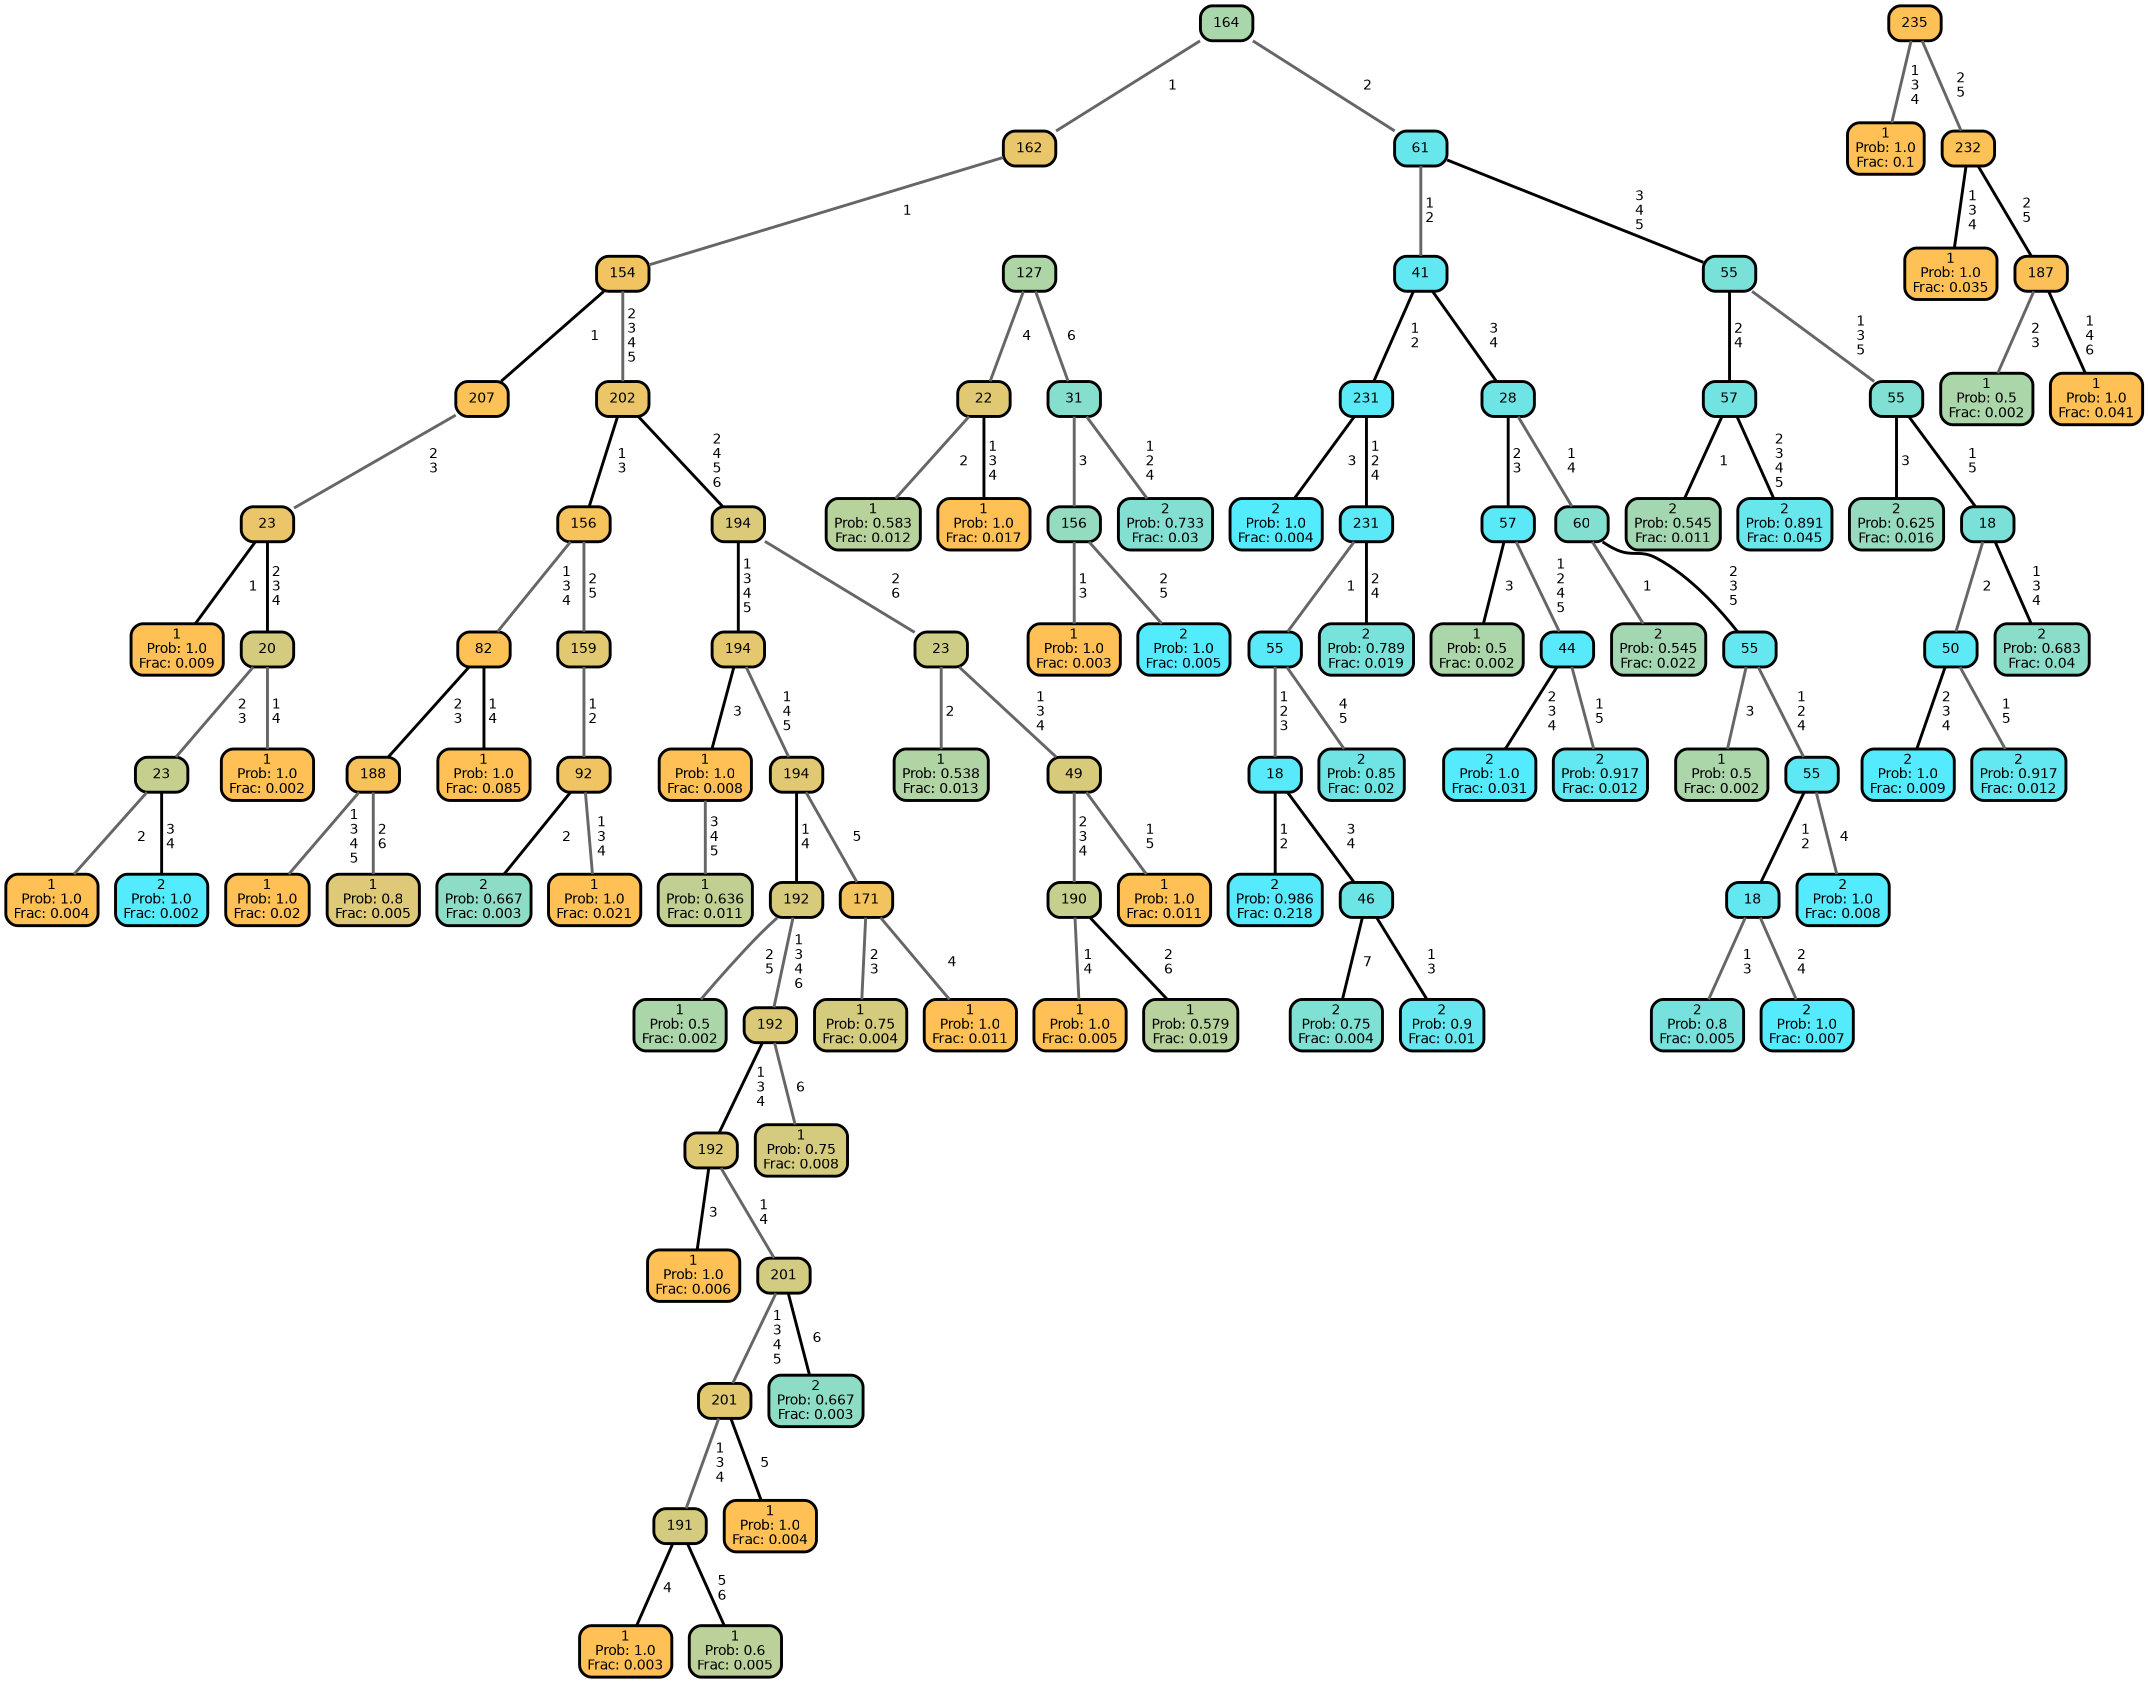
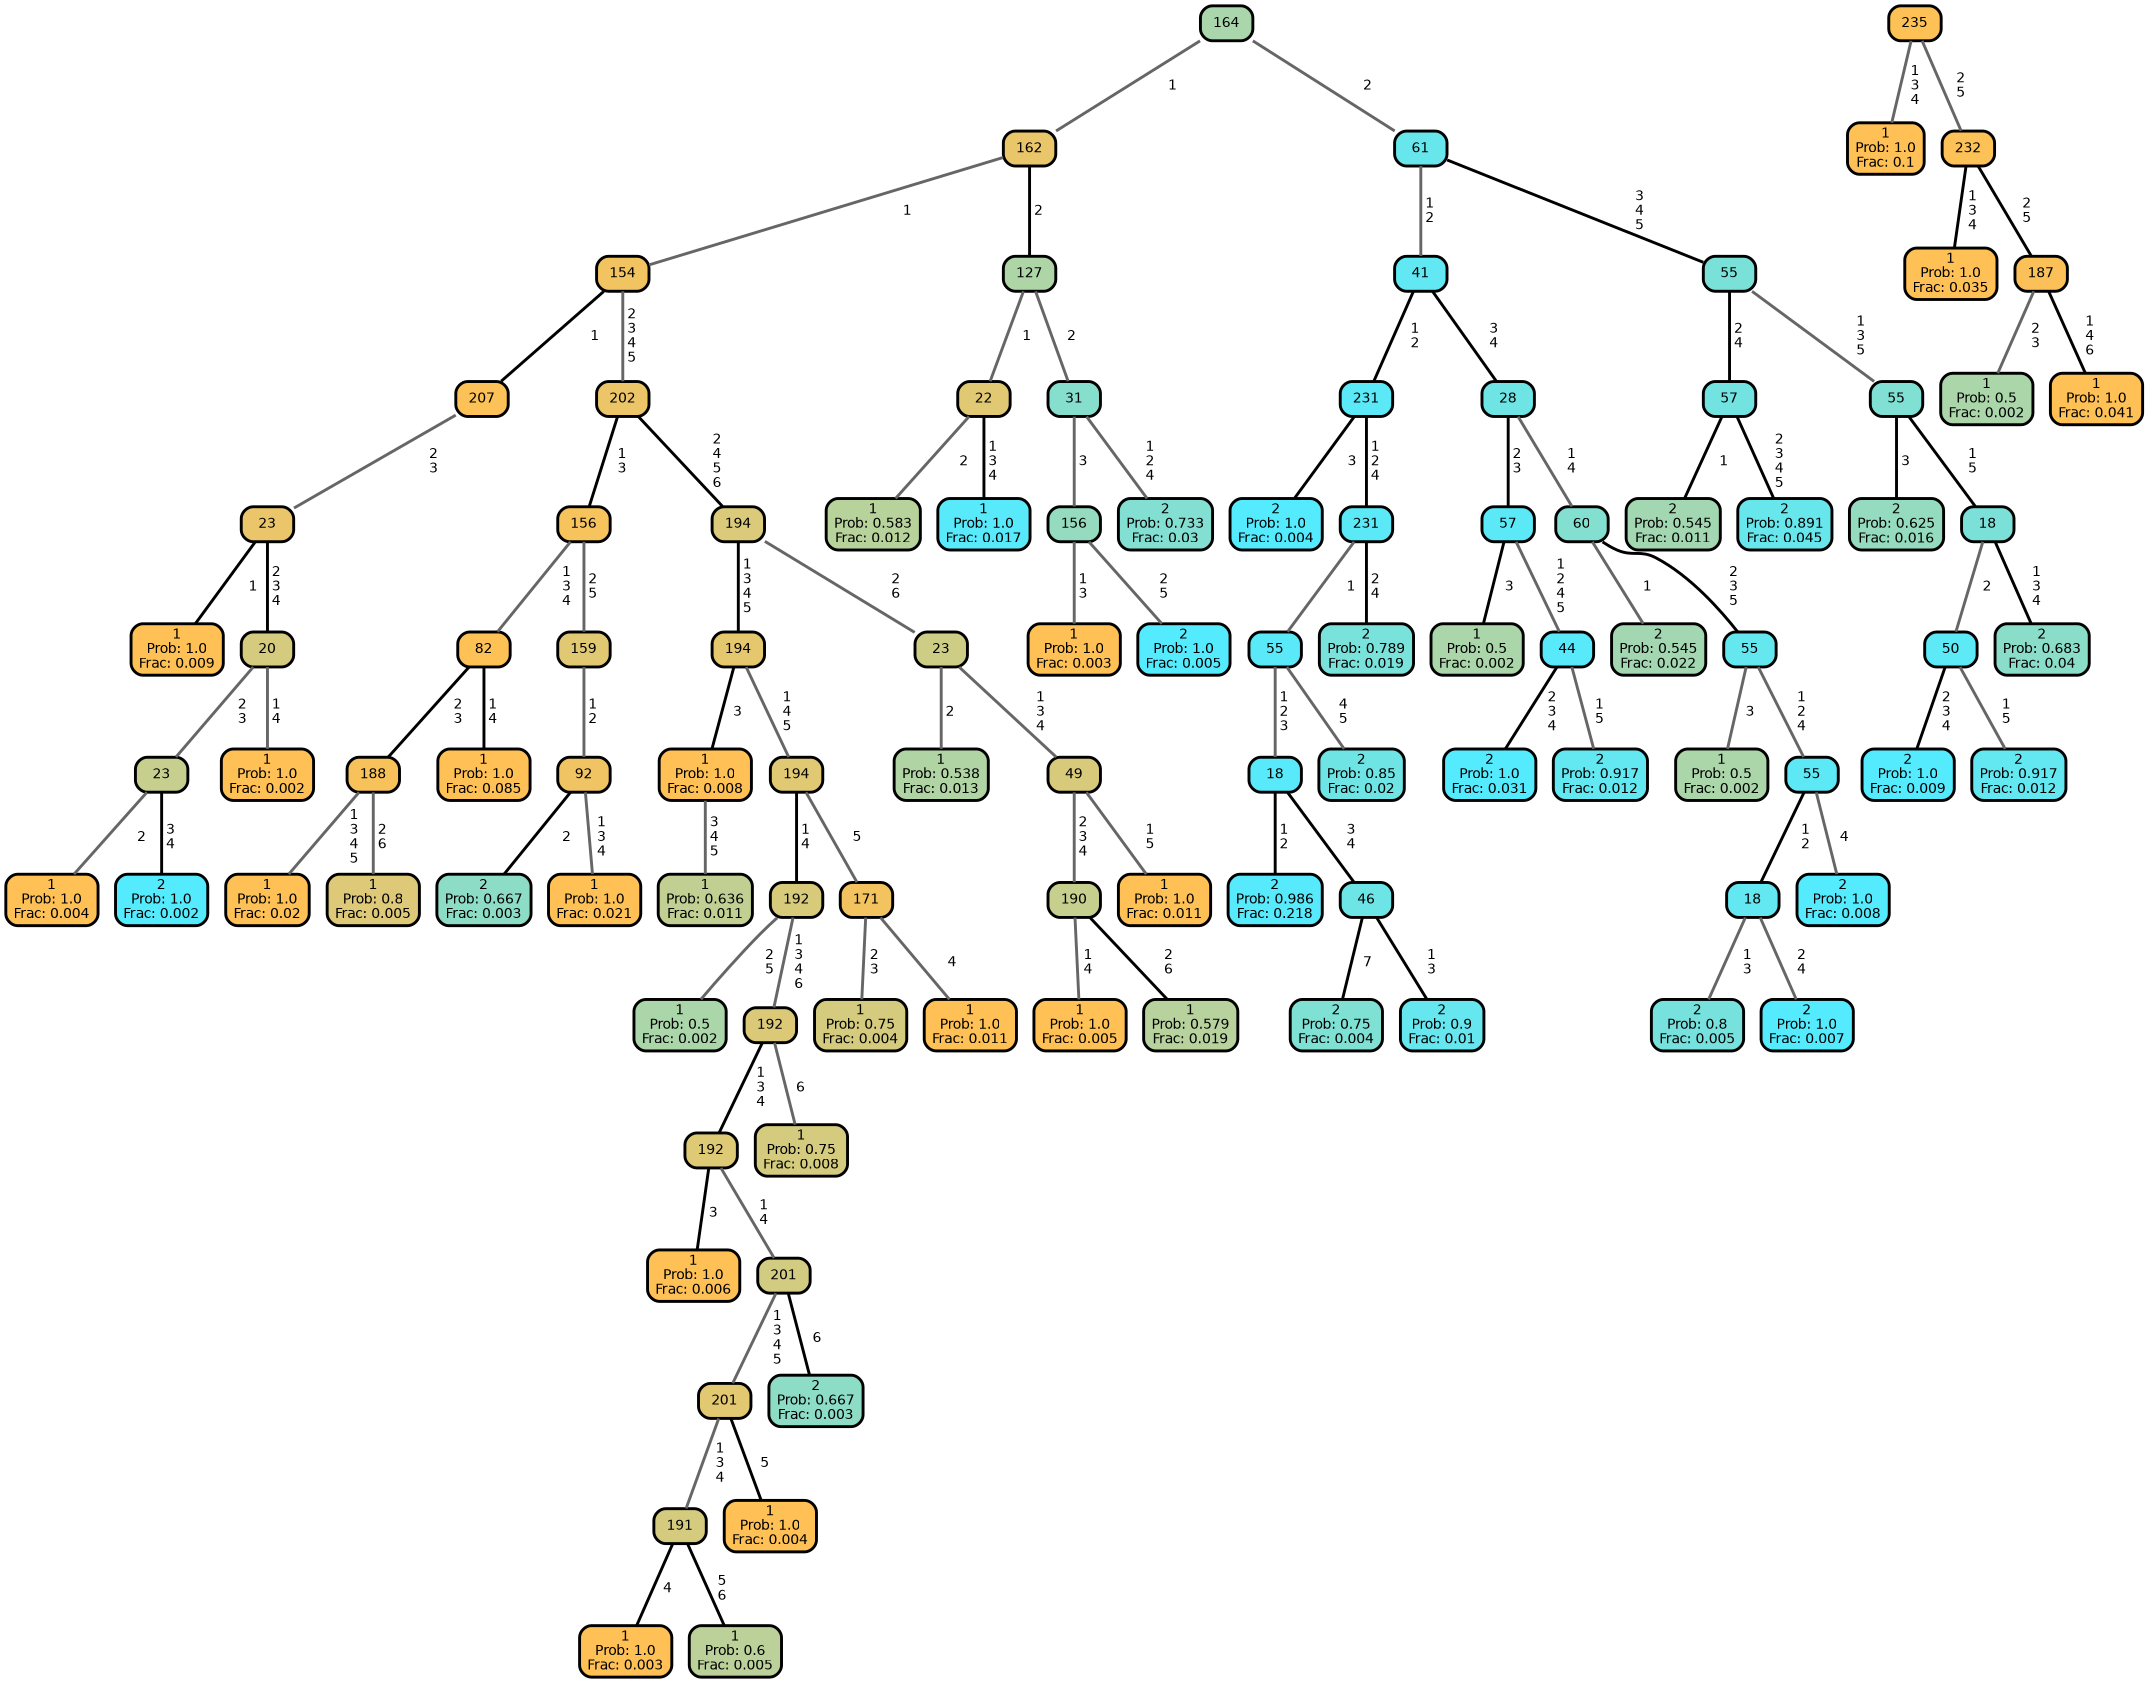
edge "162" -- "127": added, label "2"
edge "127" -- "22": label " 4" -> " 1"
edge "127" -- "31": label " 6" -> " 2"
node "1 Prob: 1.0 Frac: 0.017": fillcolor #ffc155 -> #58eafb
